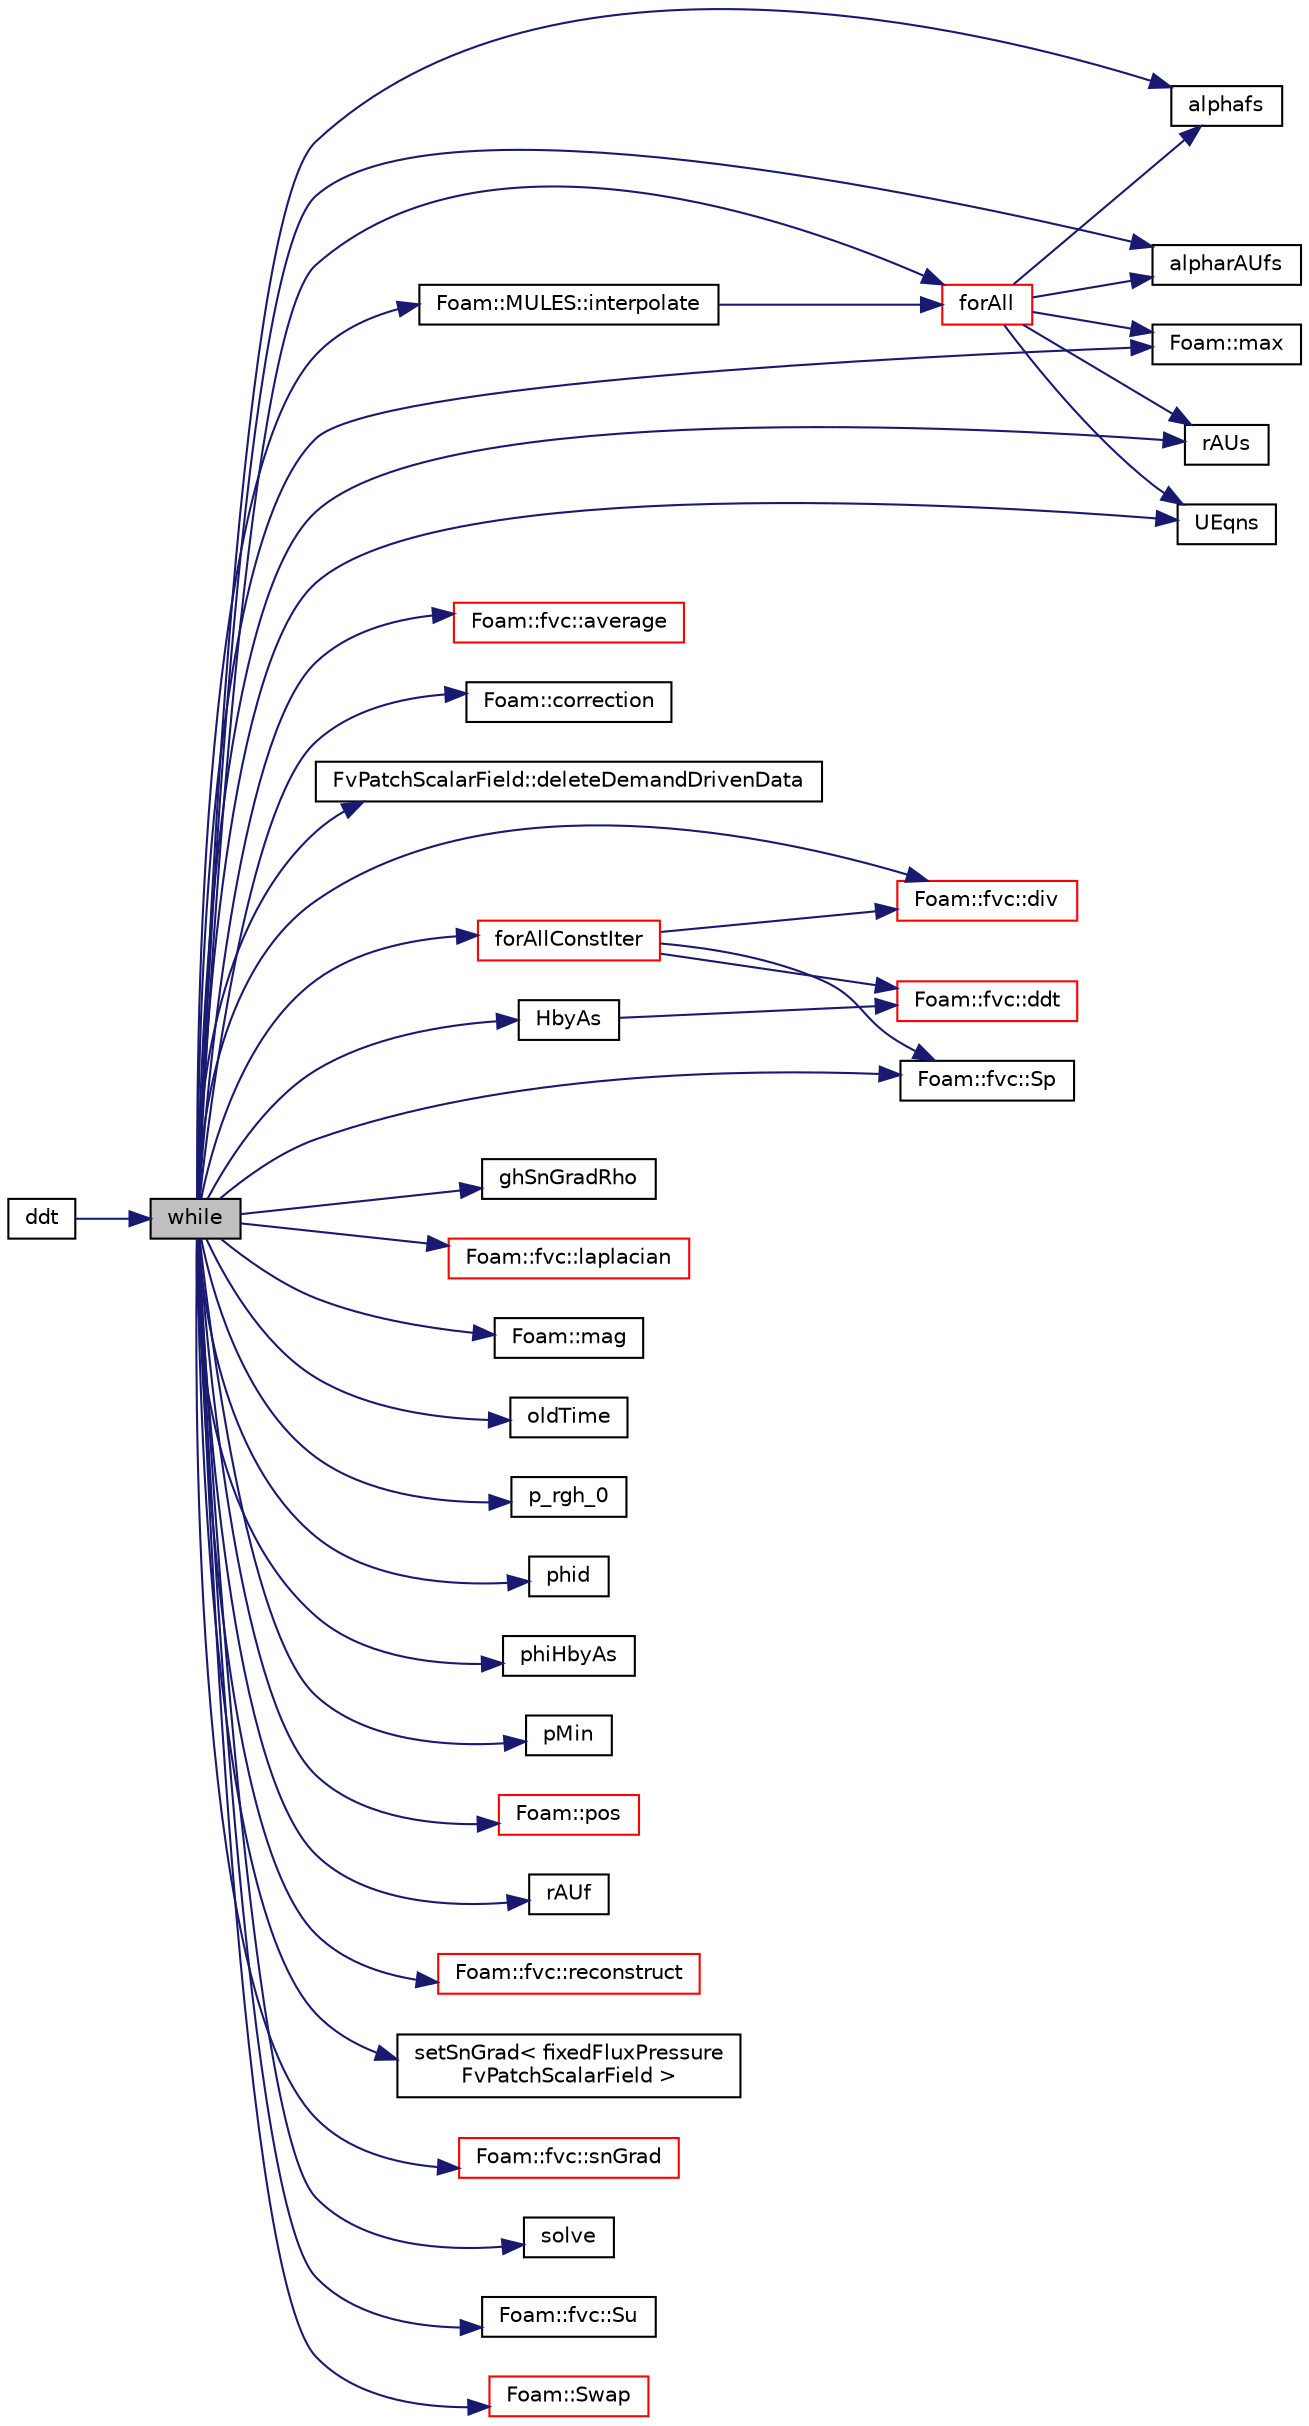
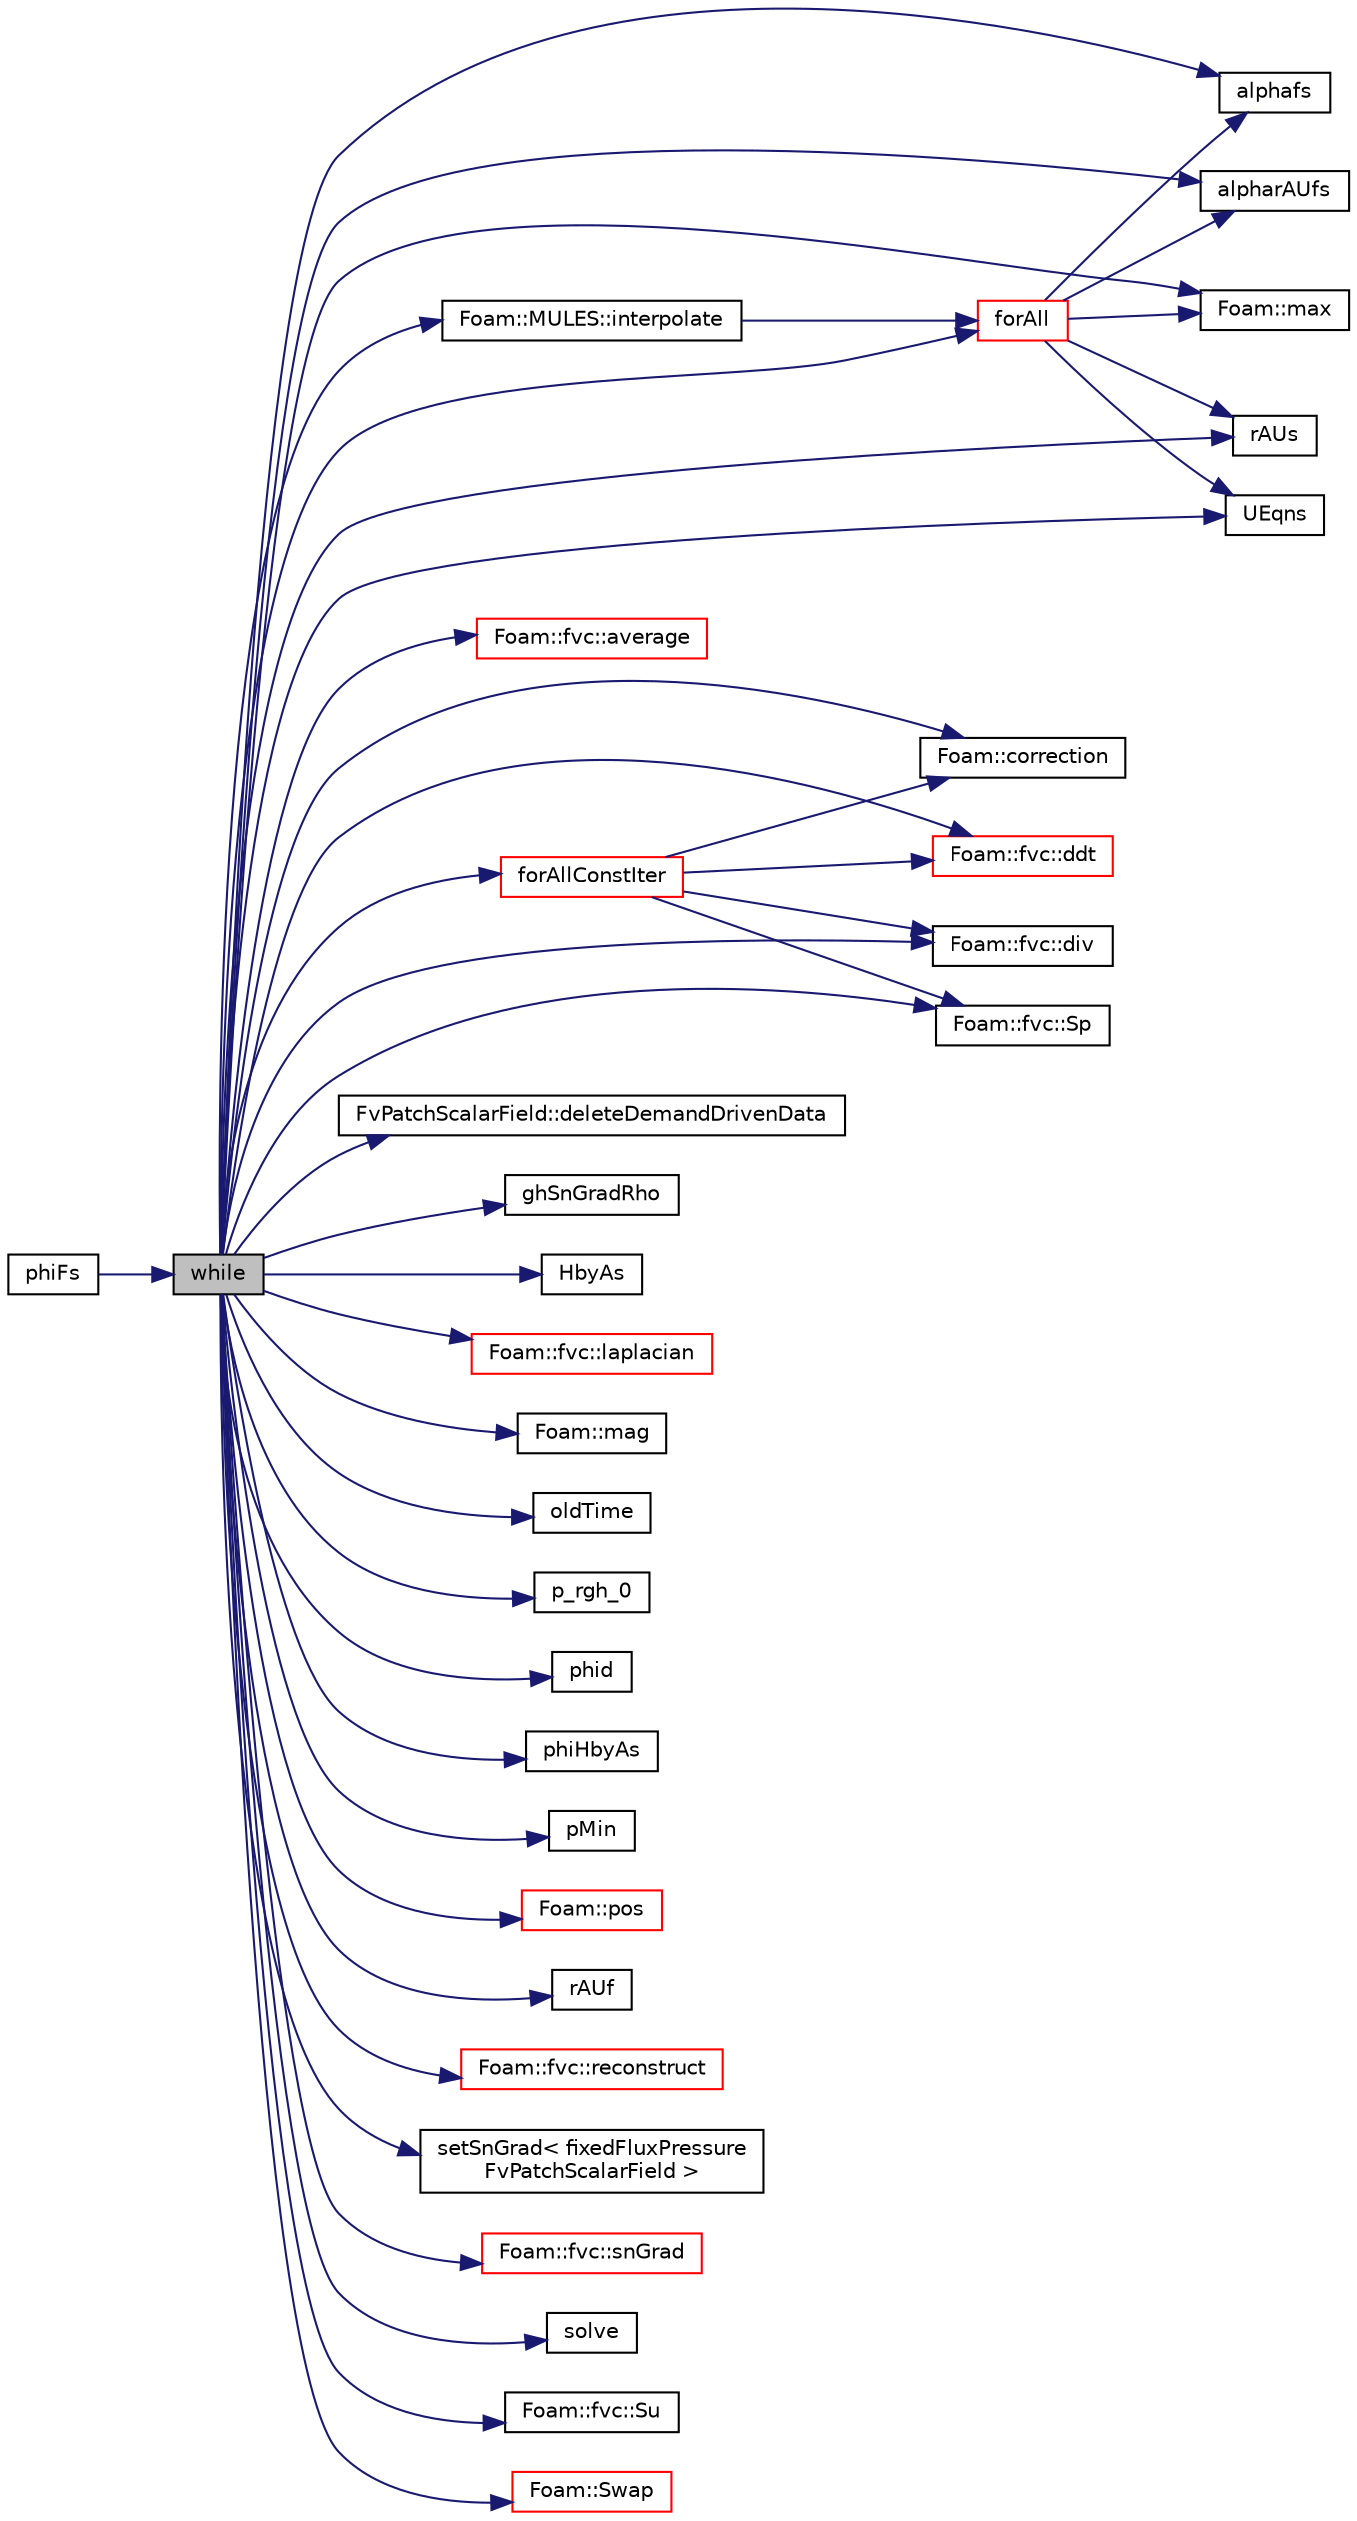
edge "forAllConstIter" -> "Foam::correction": added
node "Foam::fvc::div": color red -> black
edge "HbyAs" -> "Foam::fvc::ddt": now "while" -> "Foam::fvc::ddt"
node "ddt": label "ddt" -> "phiFs"
